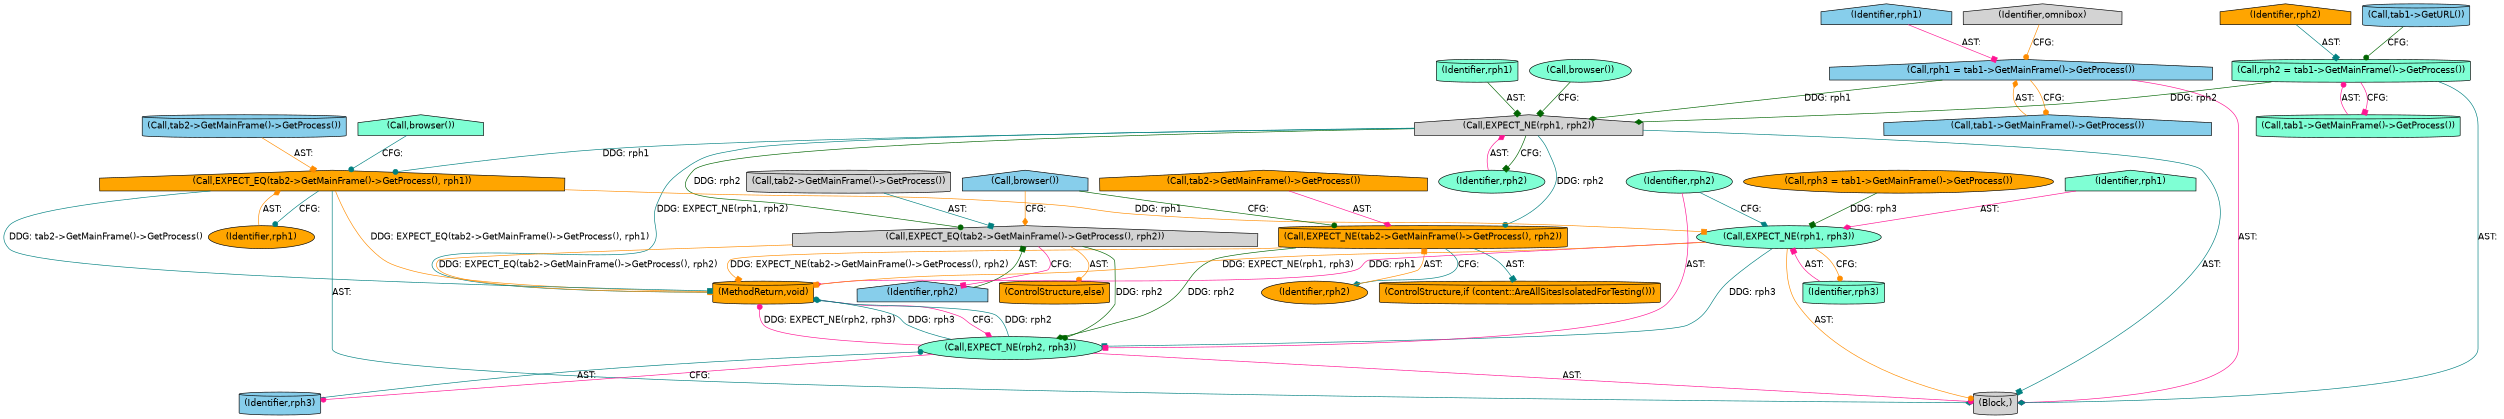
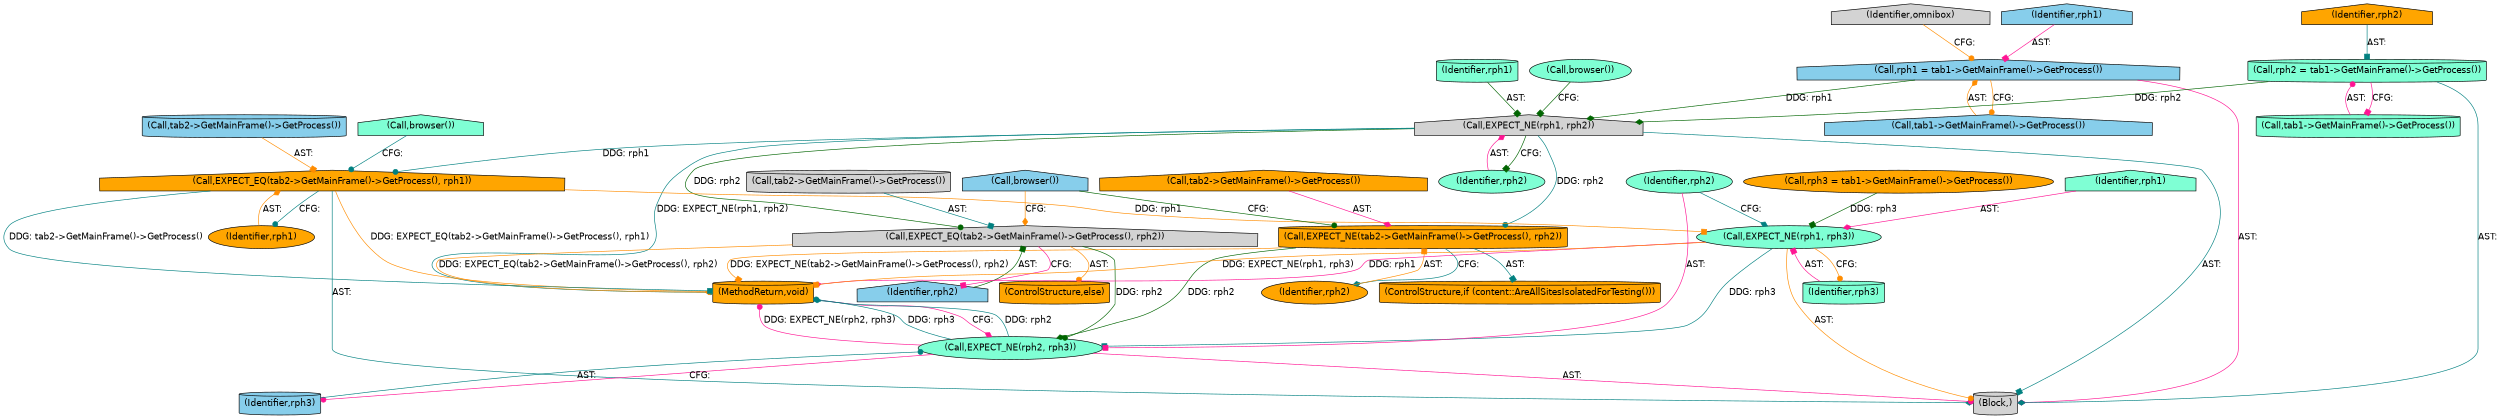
node "(Call,tab1->GetURL())": removed
edge "(Call,EXPECT_EQ(tab2->GetMainFrame()->GetProcess(), rph2))" -> "(MethodReturn,void)": arrowhead box -> diamond
